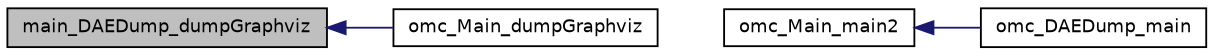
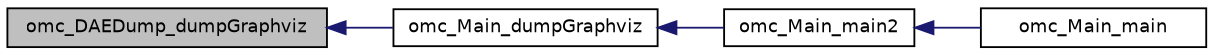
node "main_DAEDump_dumpGraphviz": label "main_DAEDump_dumpGraphviz" -> "omc_DAEDump_dumpGraphviz"
edge "omc_Main_main2" -> "omc_Main_dumpGraphviz": added
node "omc_DAEDump_main": label "omc_DAEDump_main" -> "omc_Main_main"
